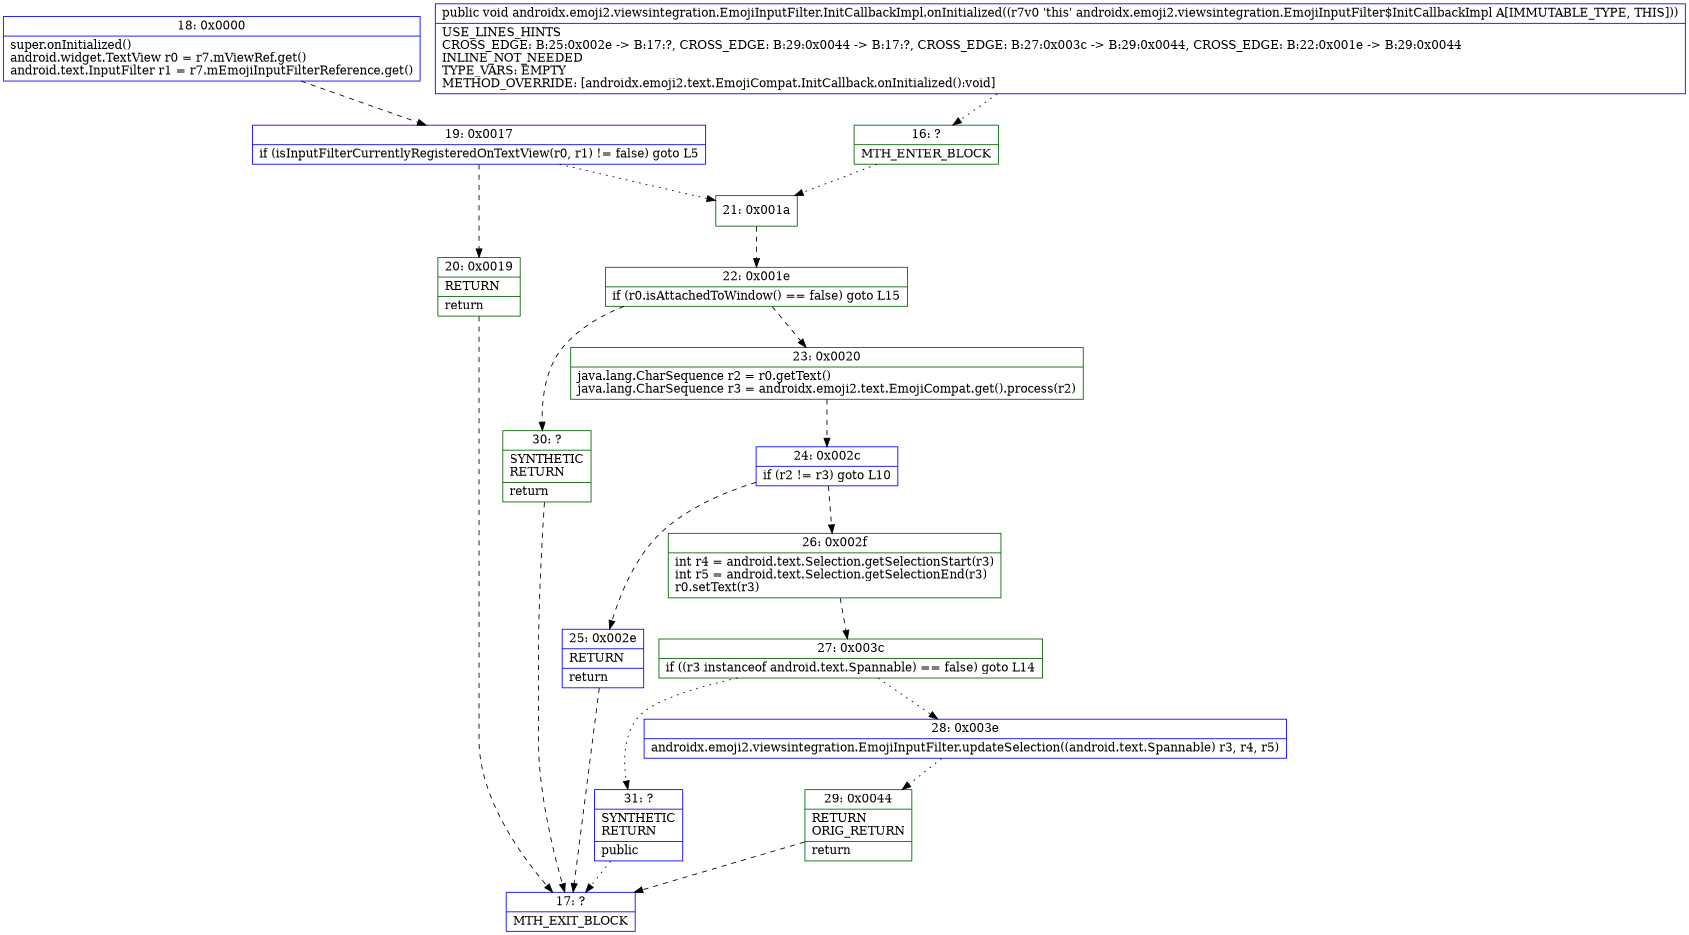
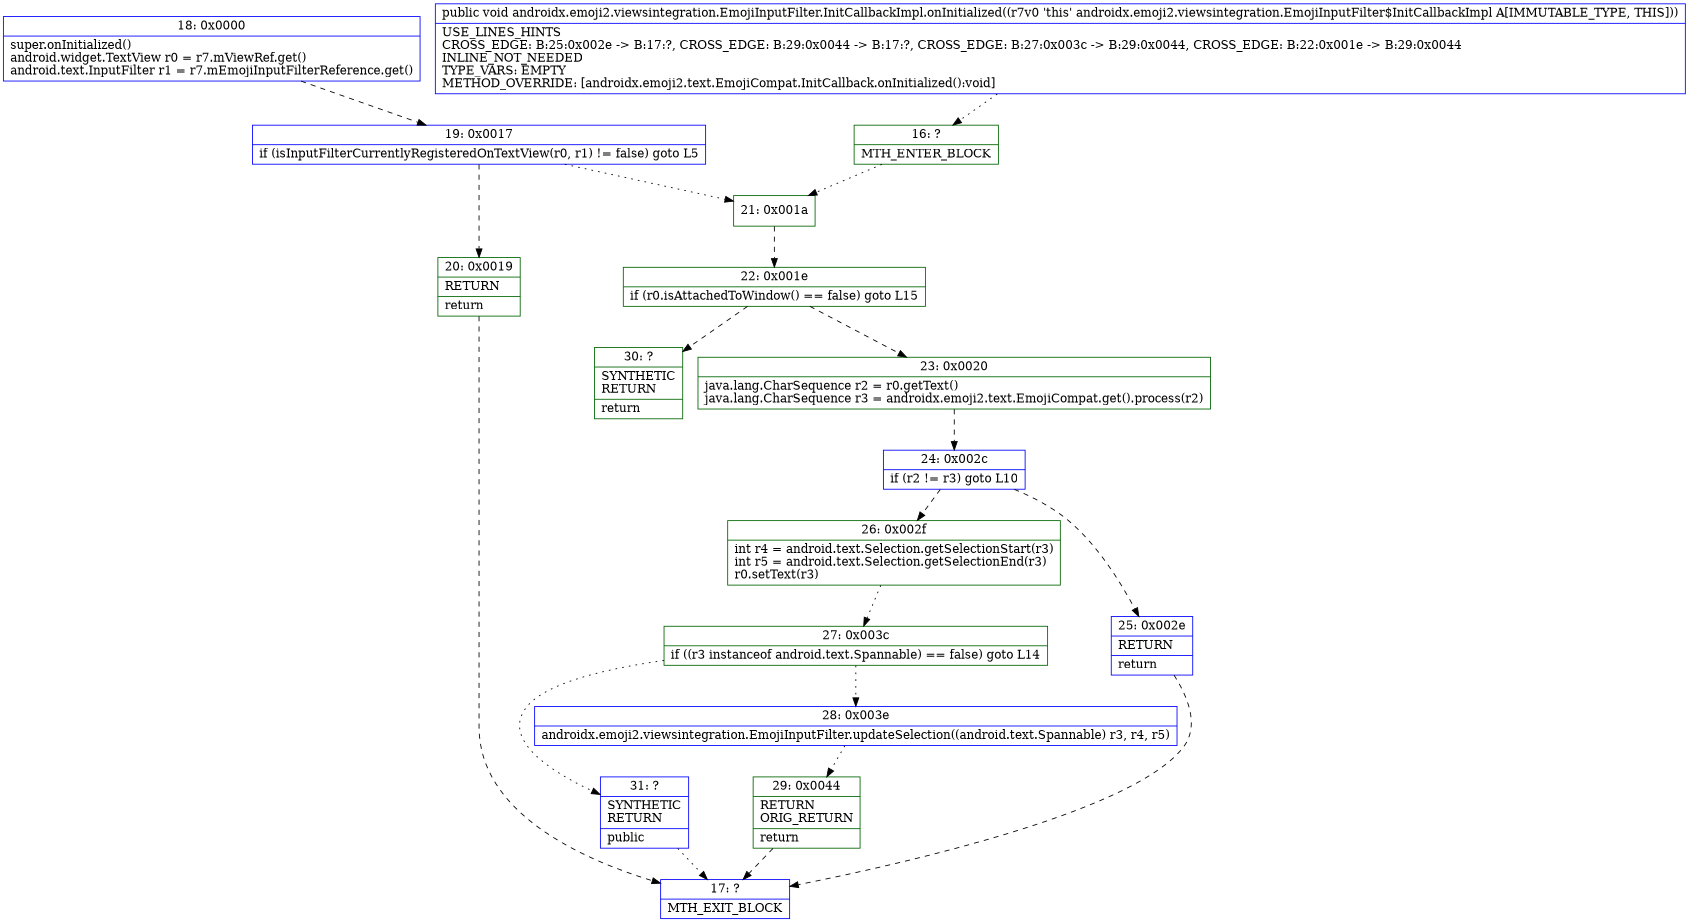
edge "26: 0x002f" -> "27: 0x003c": style dashed -> dotted
edge "30: ?" -> "17: ?": removed
